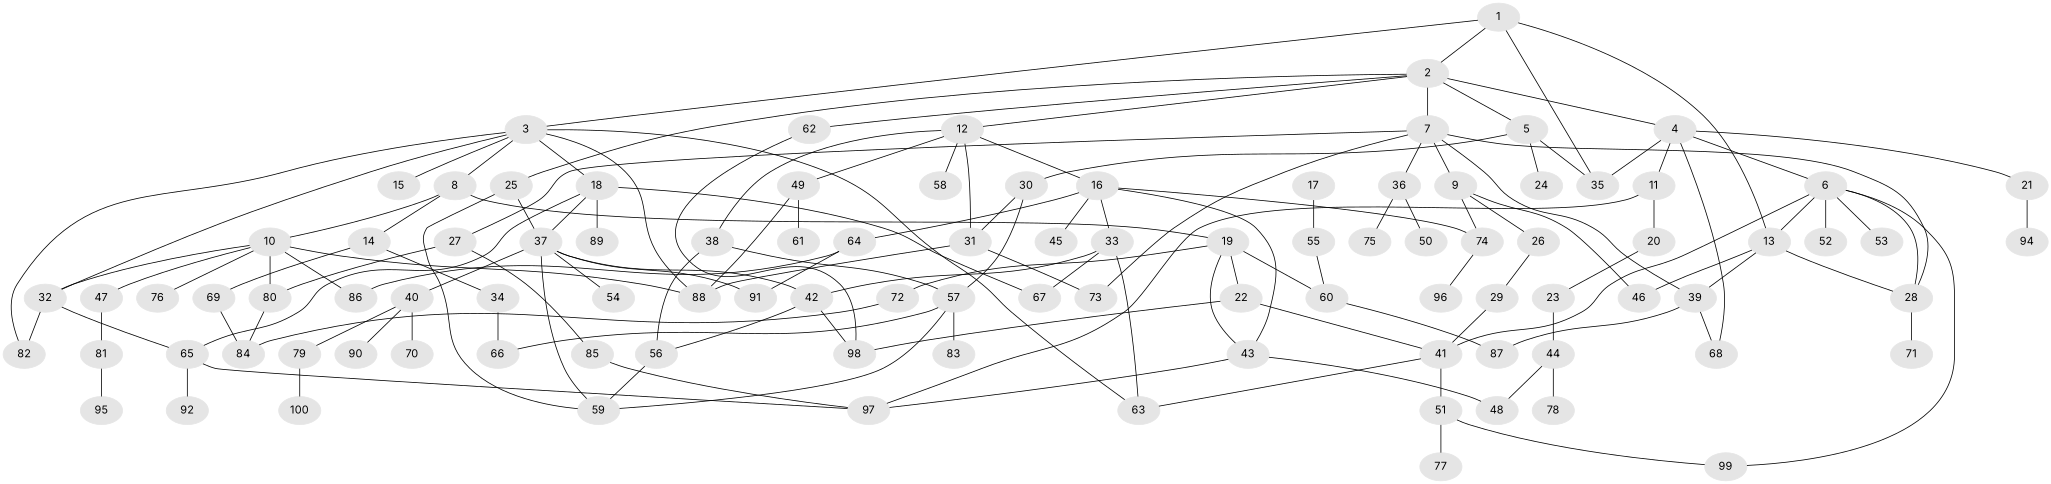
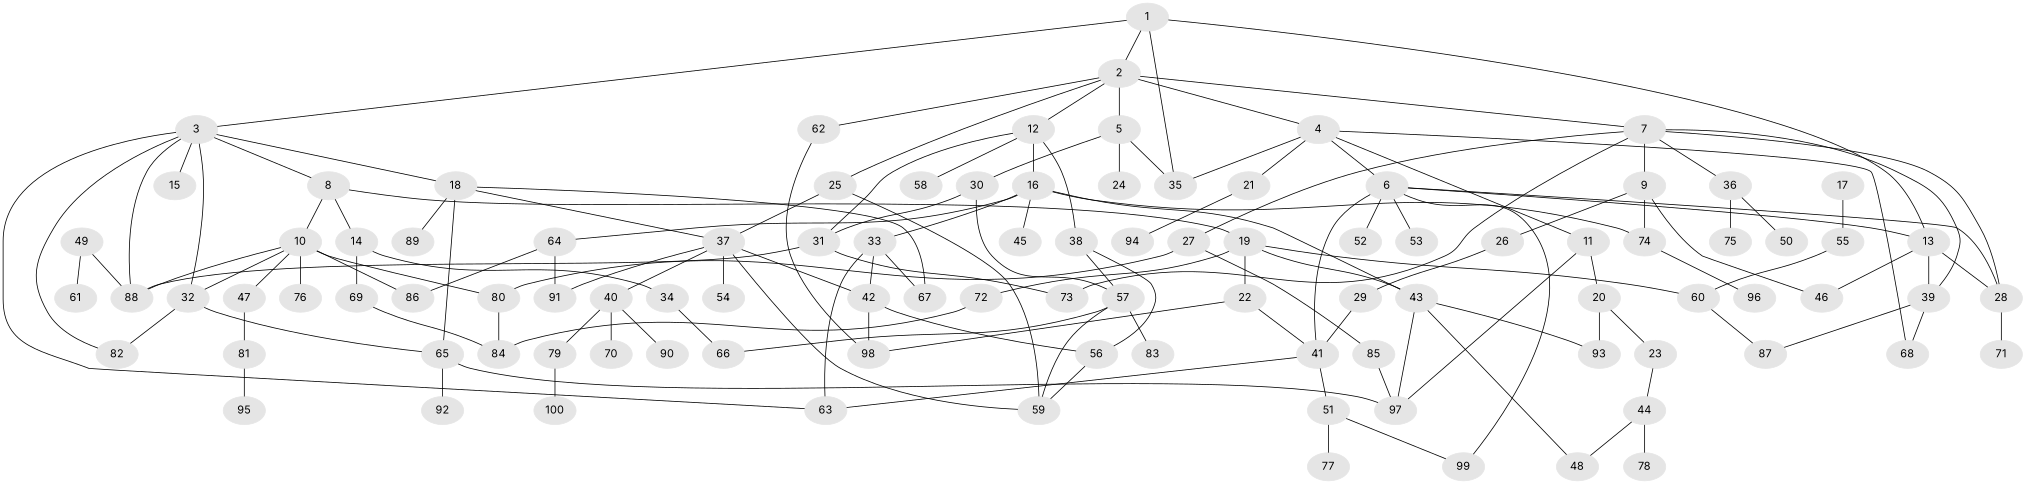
edge "12" -- "49": removed
node "93": added
